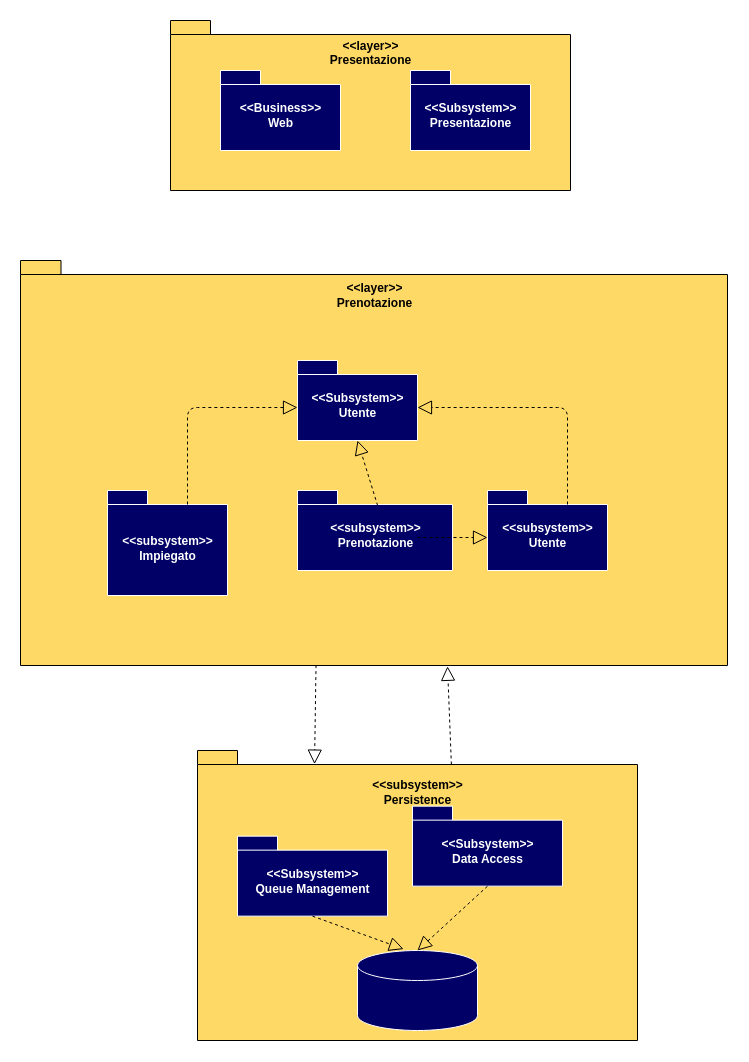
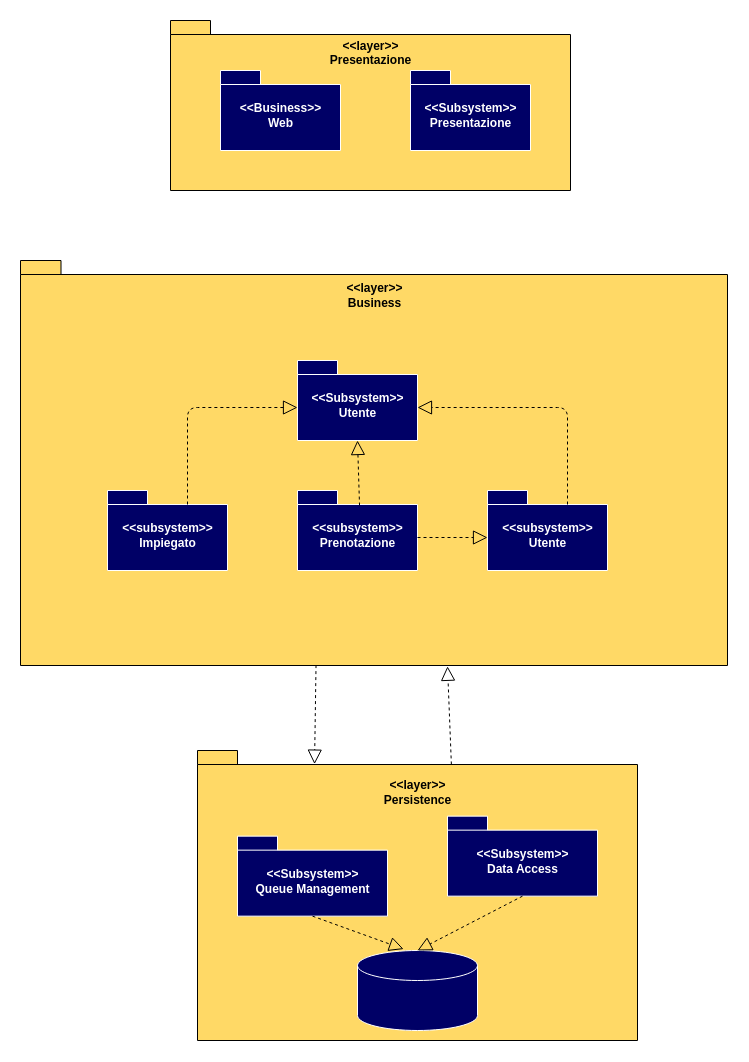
node "<<layer>> Prenotazione": label "<<layer>> Prenotazione" -> "<<layer>> Business"
node "<<subsystem>> Prenotazione": size 155x80 -> 120x80
node "<<subsystem>> Impiegato": size 120x105 -> 120x80
node "<<Subsystem>> Data Access": moved (488, 846) -> (523, 856)
node "<<subsystem>> Persistence": label "<<subsystem>> Persistence" -> "<<layer>> Persistence"
